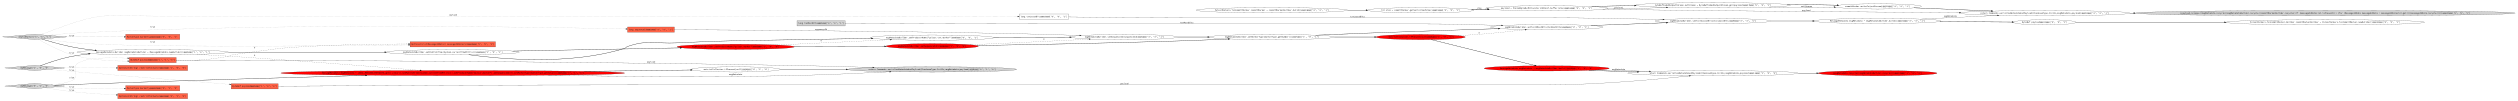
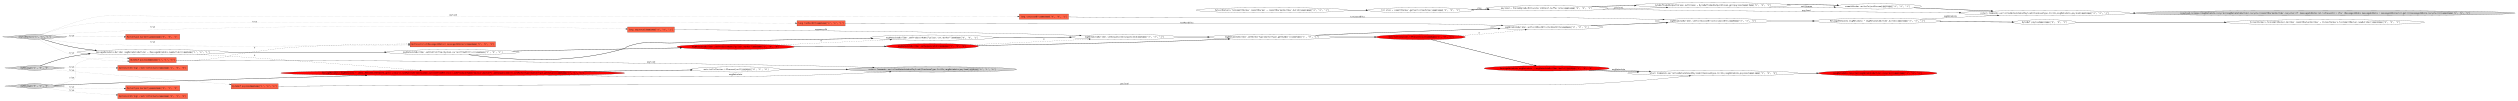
node "long txnLeastBits@@@2@@@['0', '0', '1']": fillcolor white -> tomato
edge "newTxnMarker['0', '0', '1']" -> "long txnMostBits@@@2@@@['0', '0', '1']": added, label "true"
node "long txnMostBits@@@2@@@['0', '0', '1']": fillcolor lightgray -> tomato
